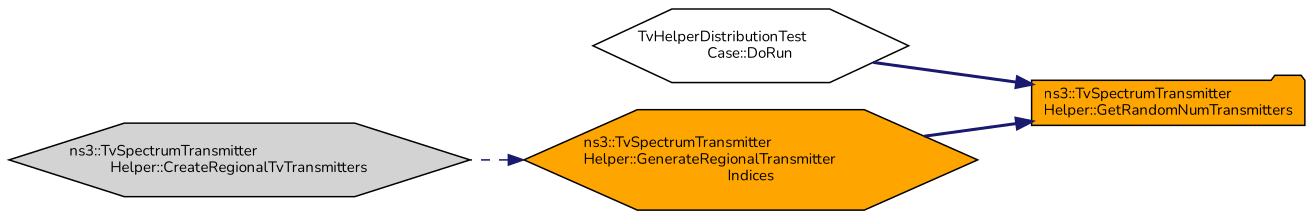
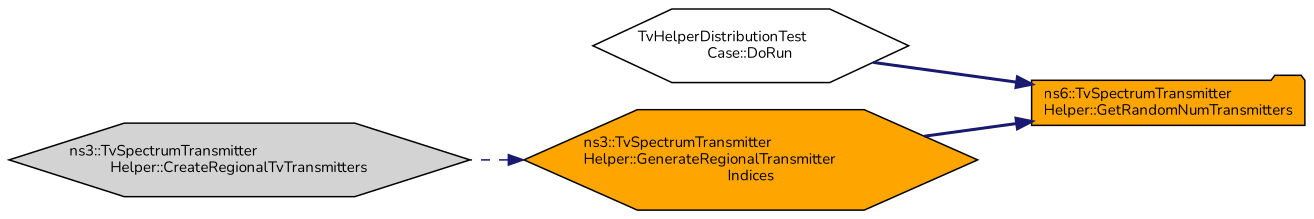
node "ns3::TvSpectrumTransmitter Helper::GetRandomNumTransmitters": label "ns3::TvSpectrumTransmitter Helper::GetRandomNumTransmitters" -> "ns6::TvSpectrumTransmitter Helper::GetRandomNumTransmitters"
